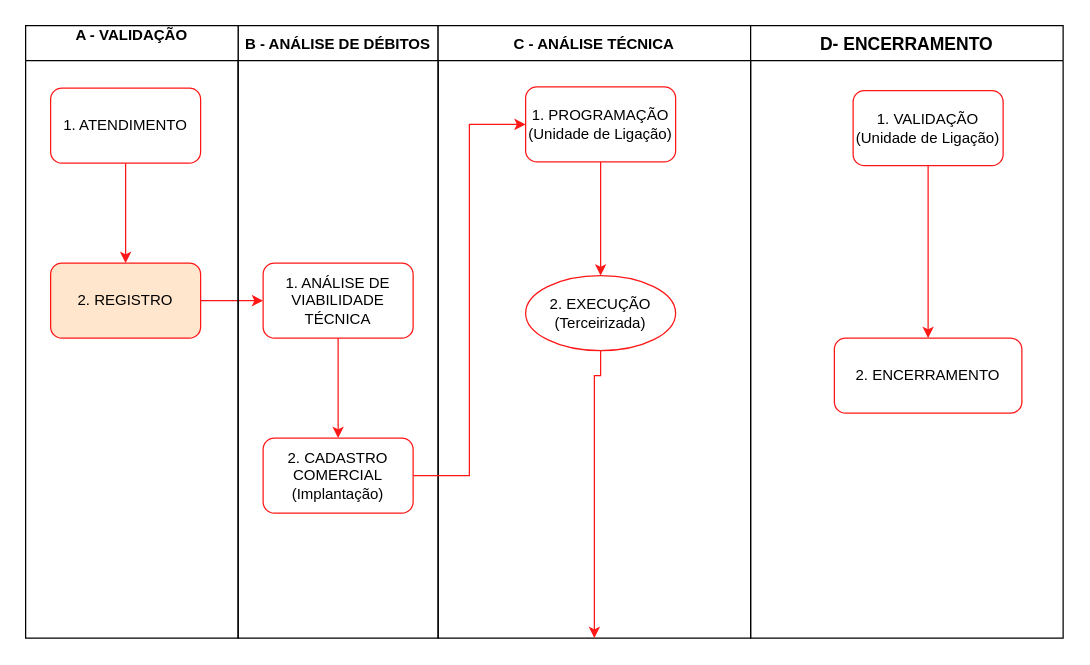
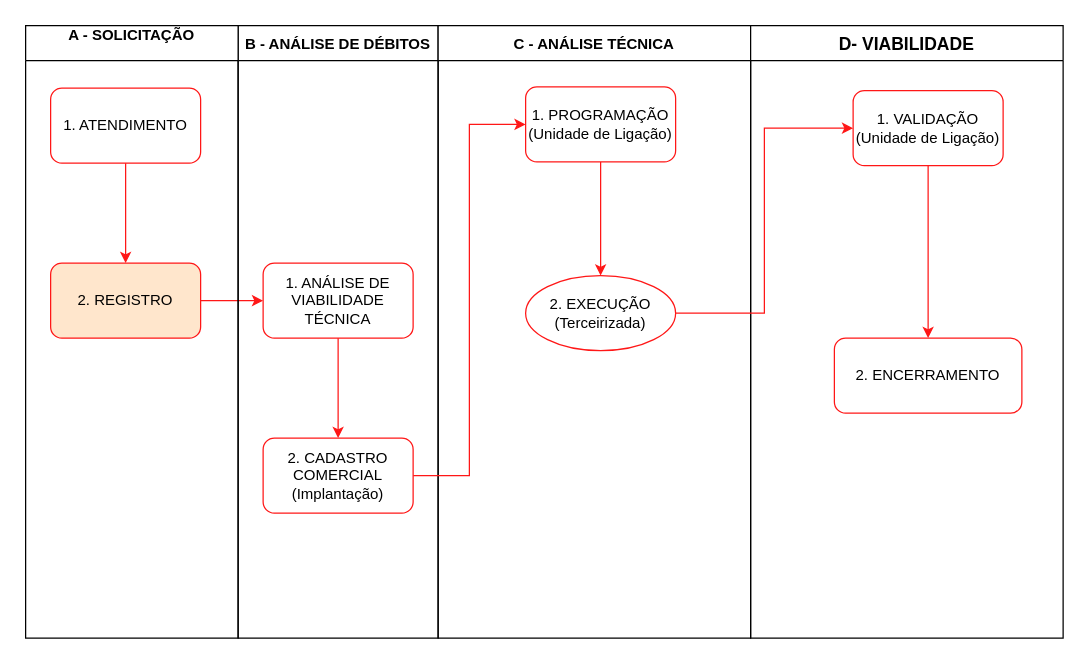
node "A - VALIDAÇÃO": label "A - VALIDAÇÃO" -> "A - SOLICITAÇÃO"
node "D- ENCERRAMENTO": label "D- ENCERRAMENTO" -> "D- VIABILIDADE"
edge "2. EXECUÇÃO (Terceirizada)" -> "C - ANÁLISE TÉCNICA": now "2. EXECUÇÃO (Terceirizada)" -> "1. VALIDAÇÃO (Unidade de Ligação)"
